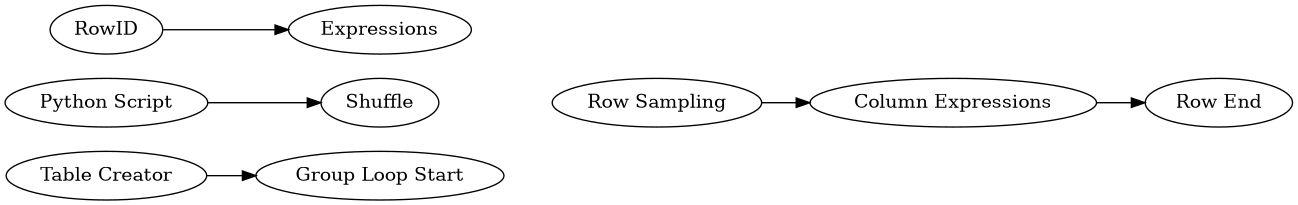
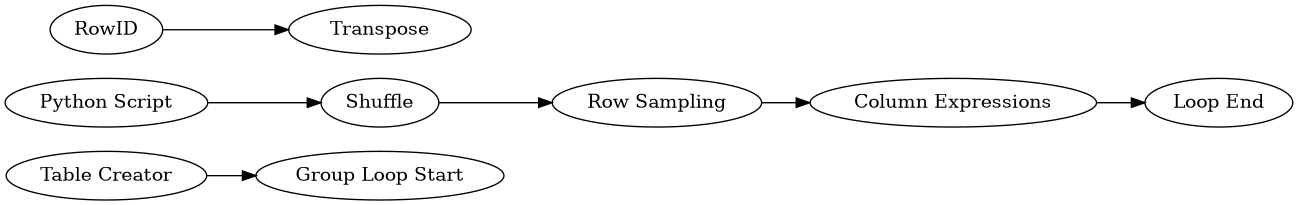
node "Expressions": label "Expressions" -> "Transpose"
edge "Shuffle" -> "Row Sampling": added
node "Row End": label "Row End" -> "Loop End"
